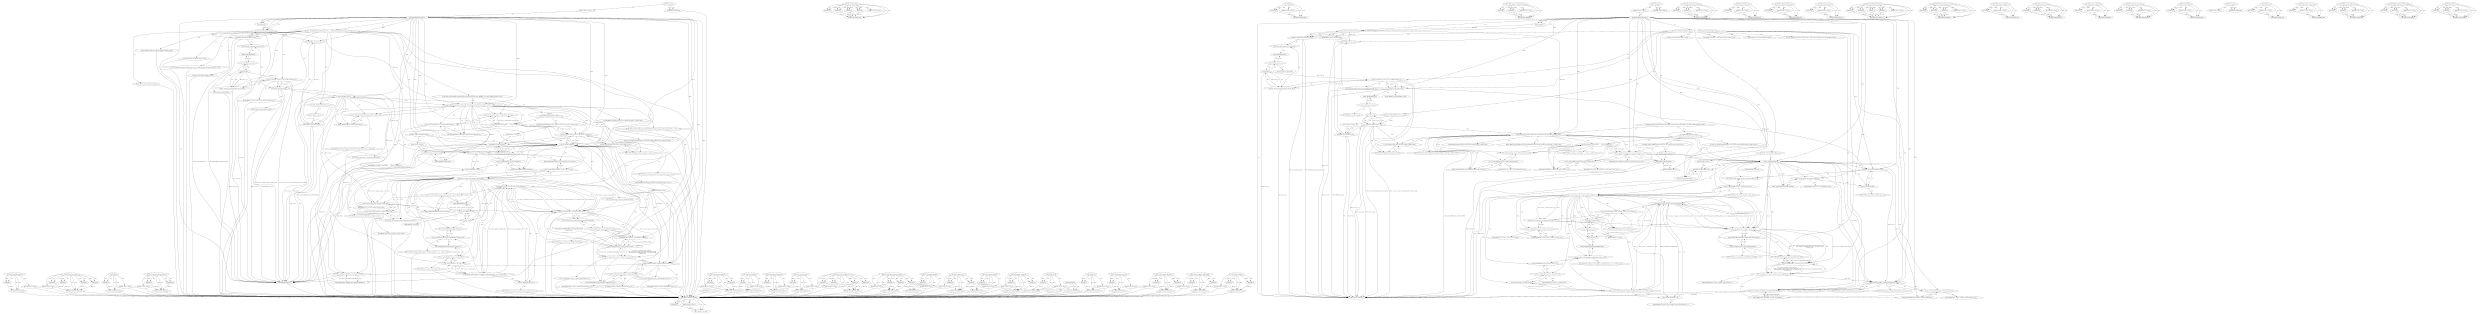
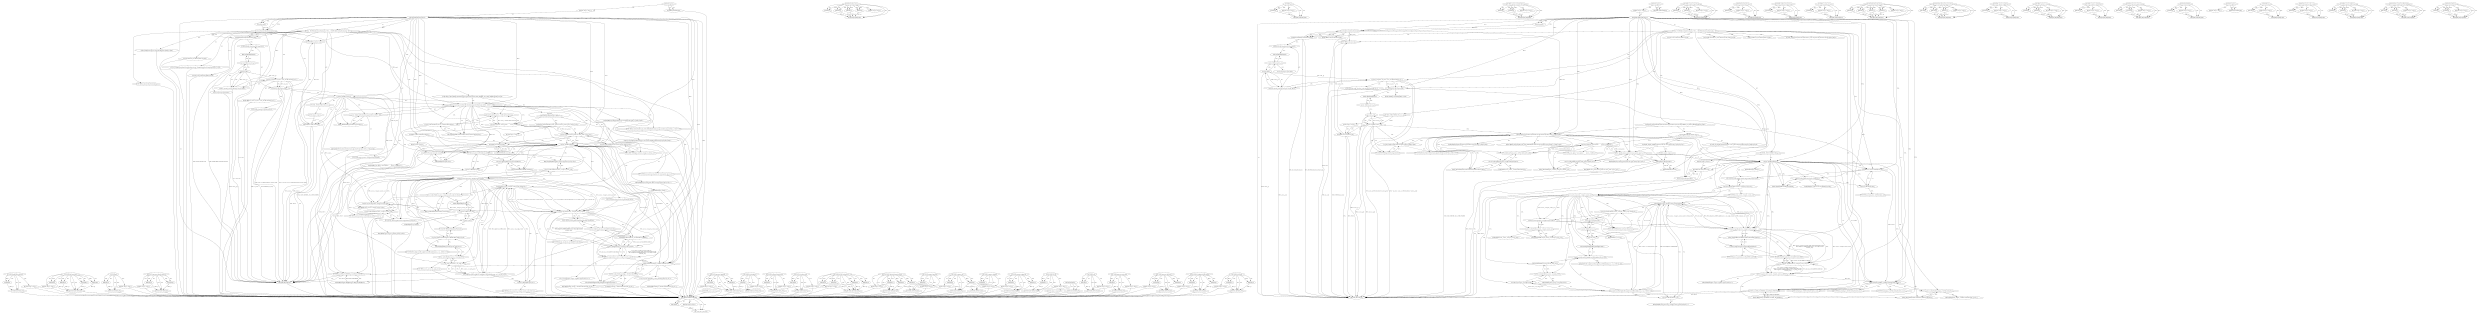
edge "(CONTROL_STRUCTURE,IF,if (!context_))" -> "(<operator>.logicalNot,!context_)": reversed
node "(IDENTIFIER,context_,context_.get())": removed
